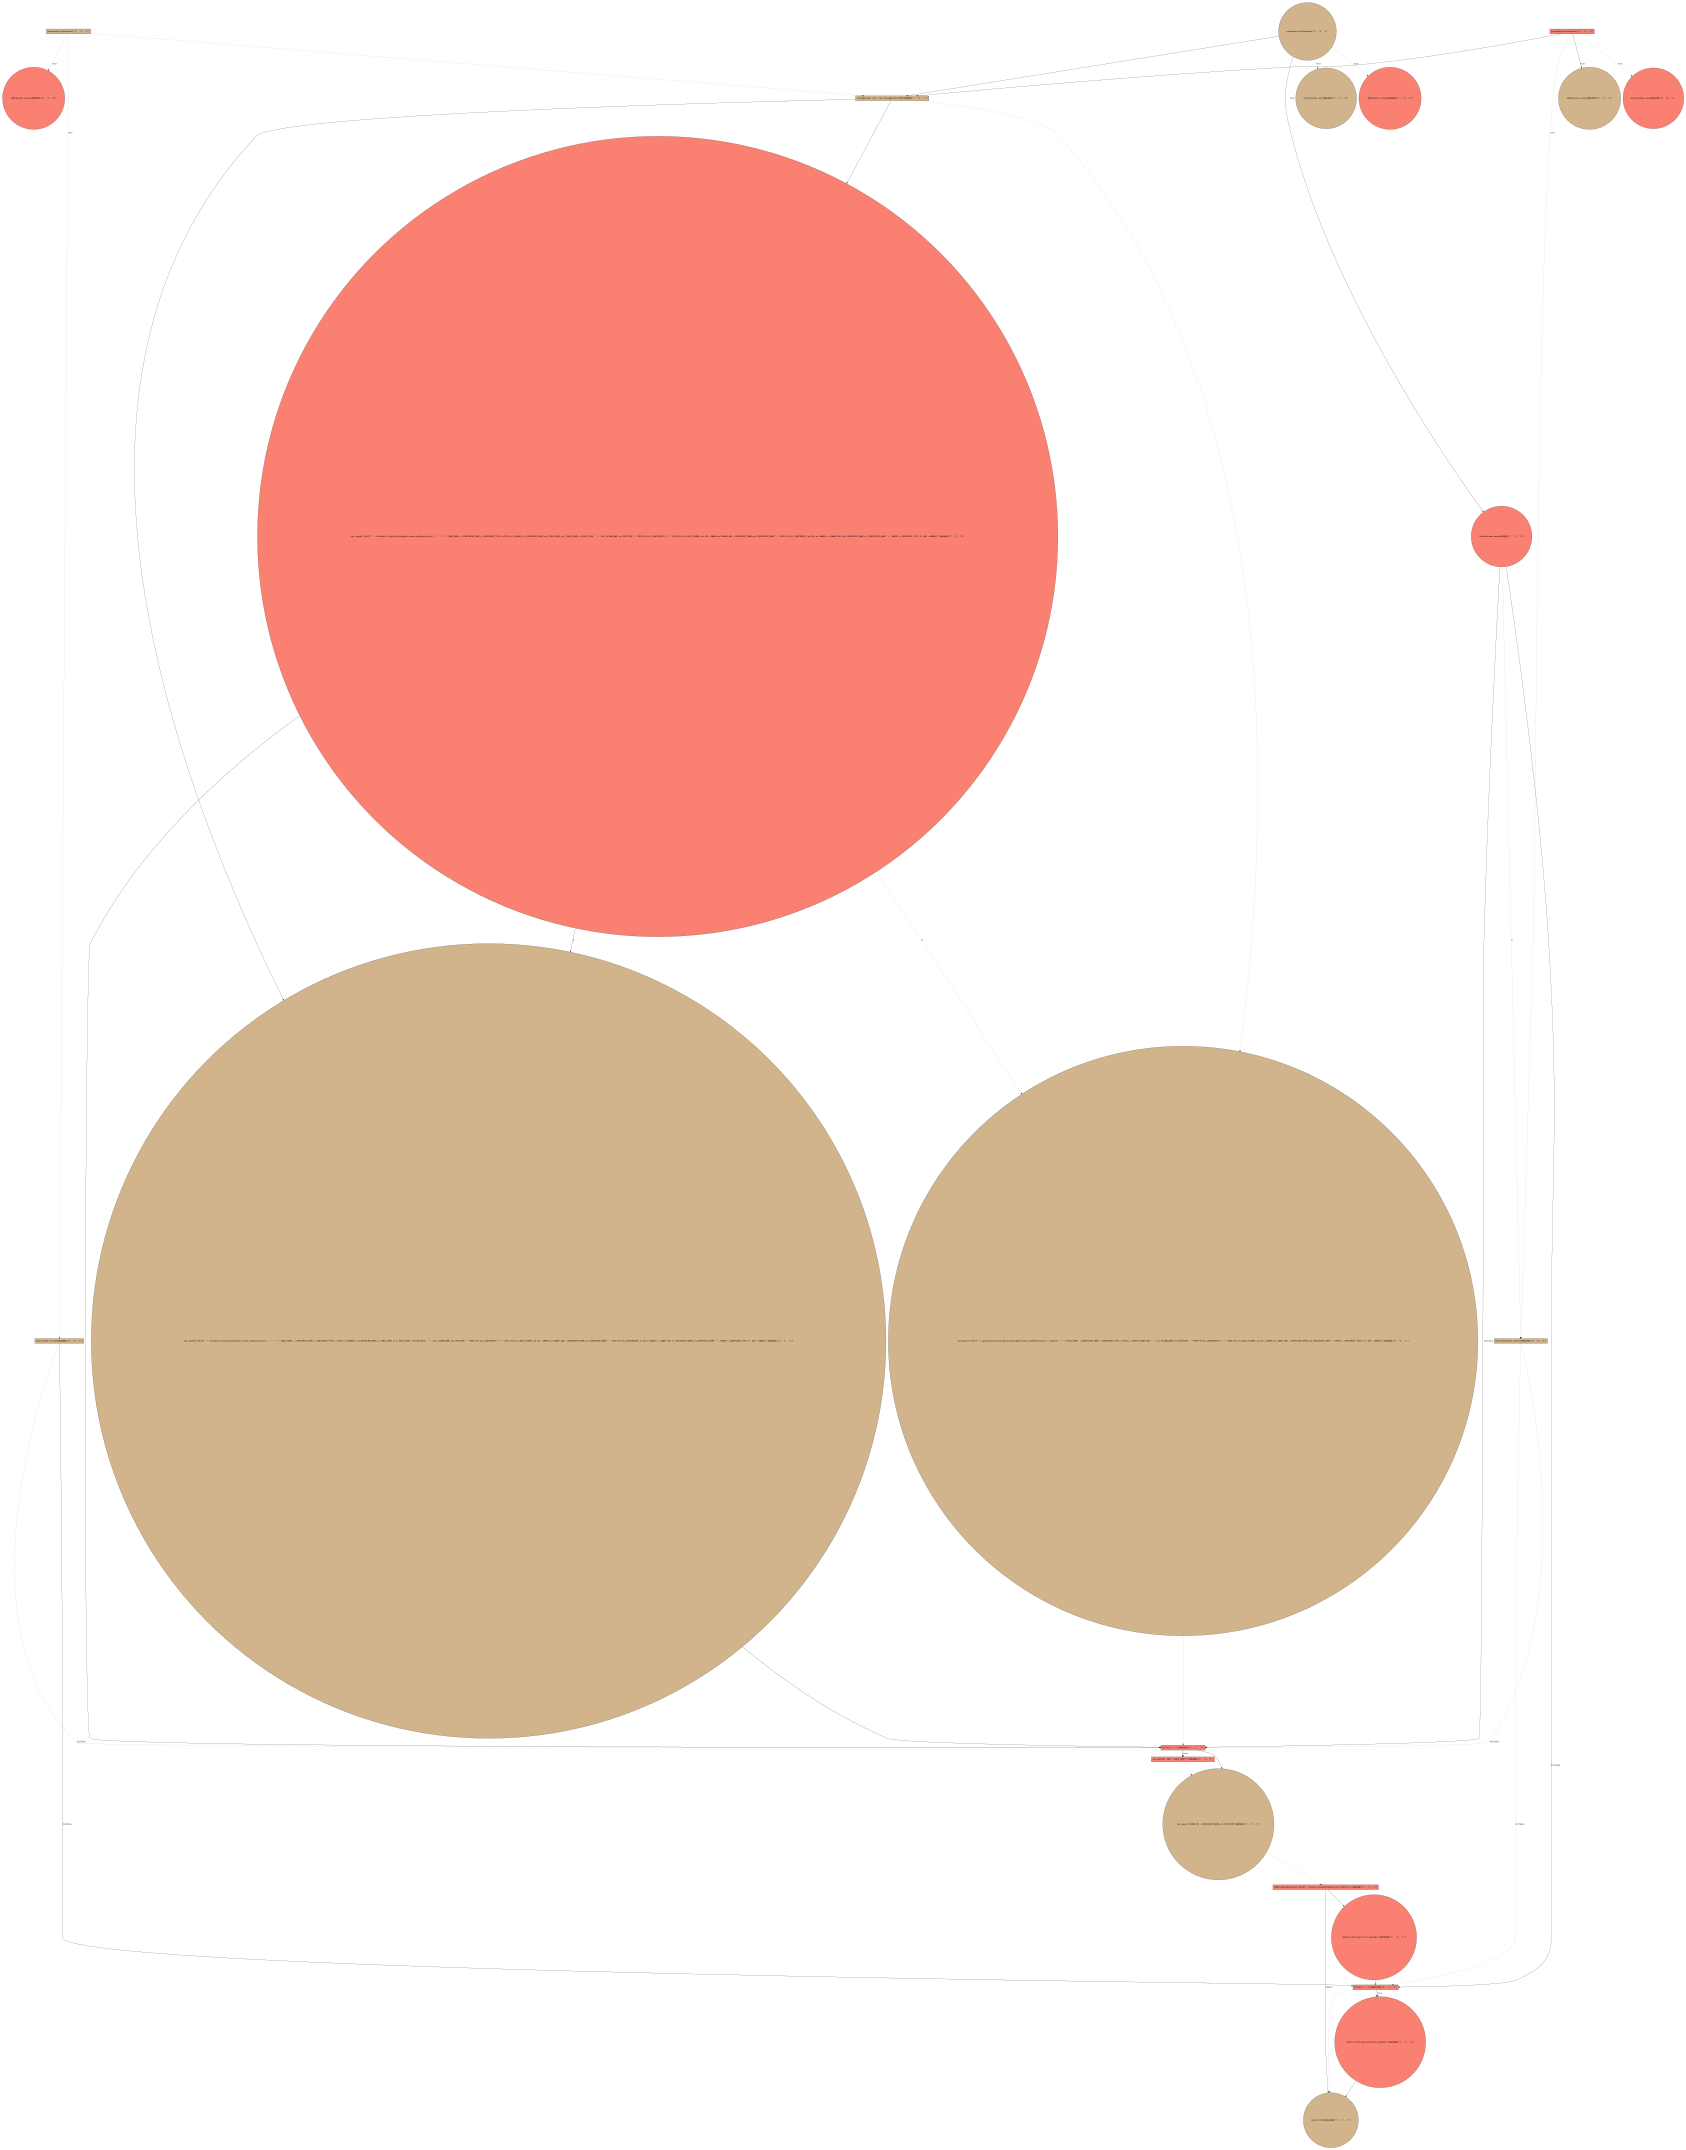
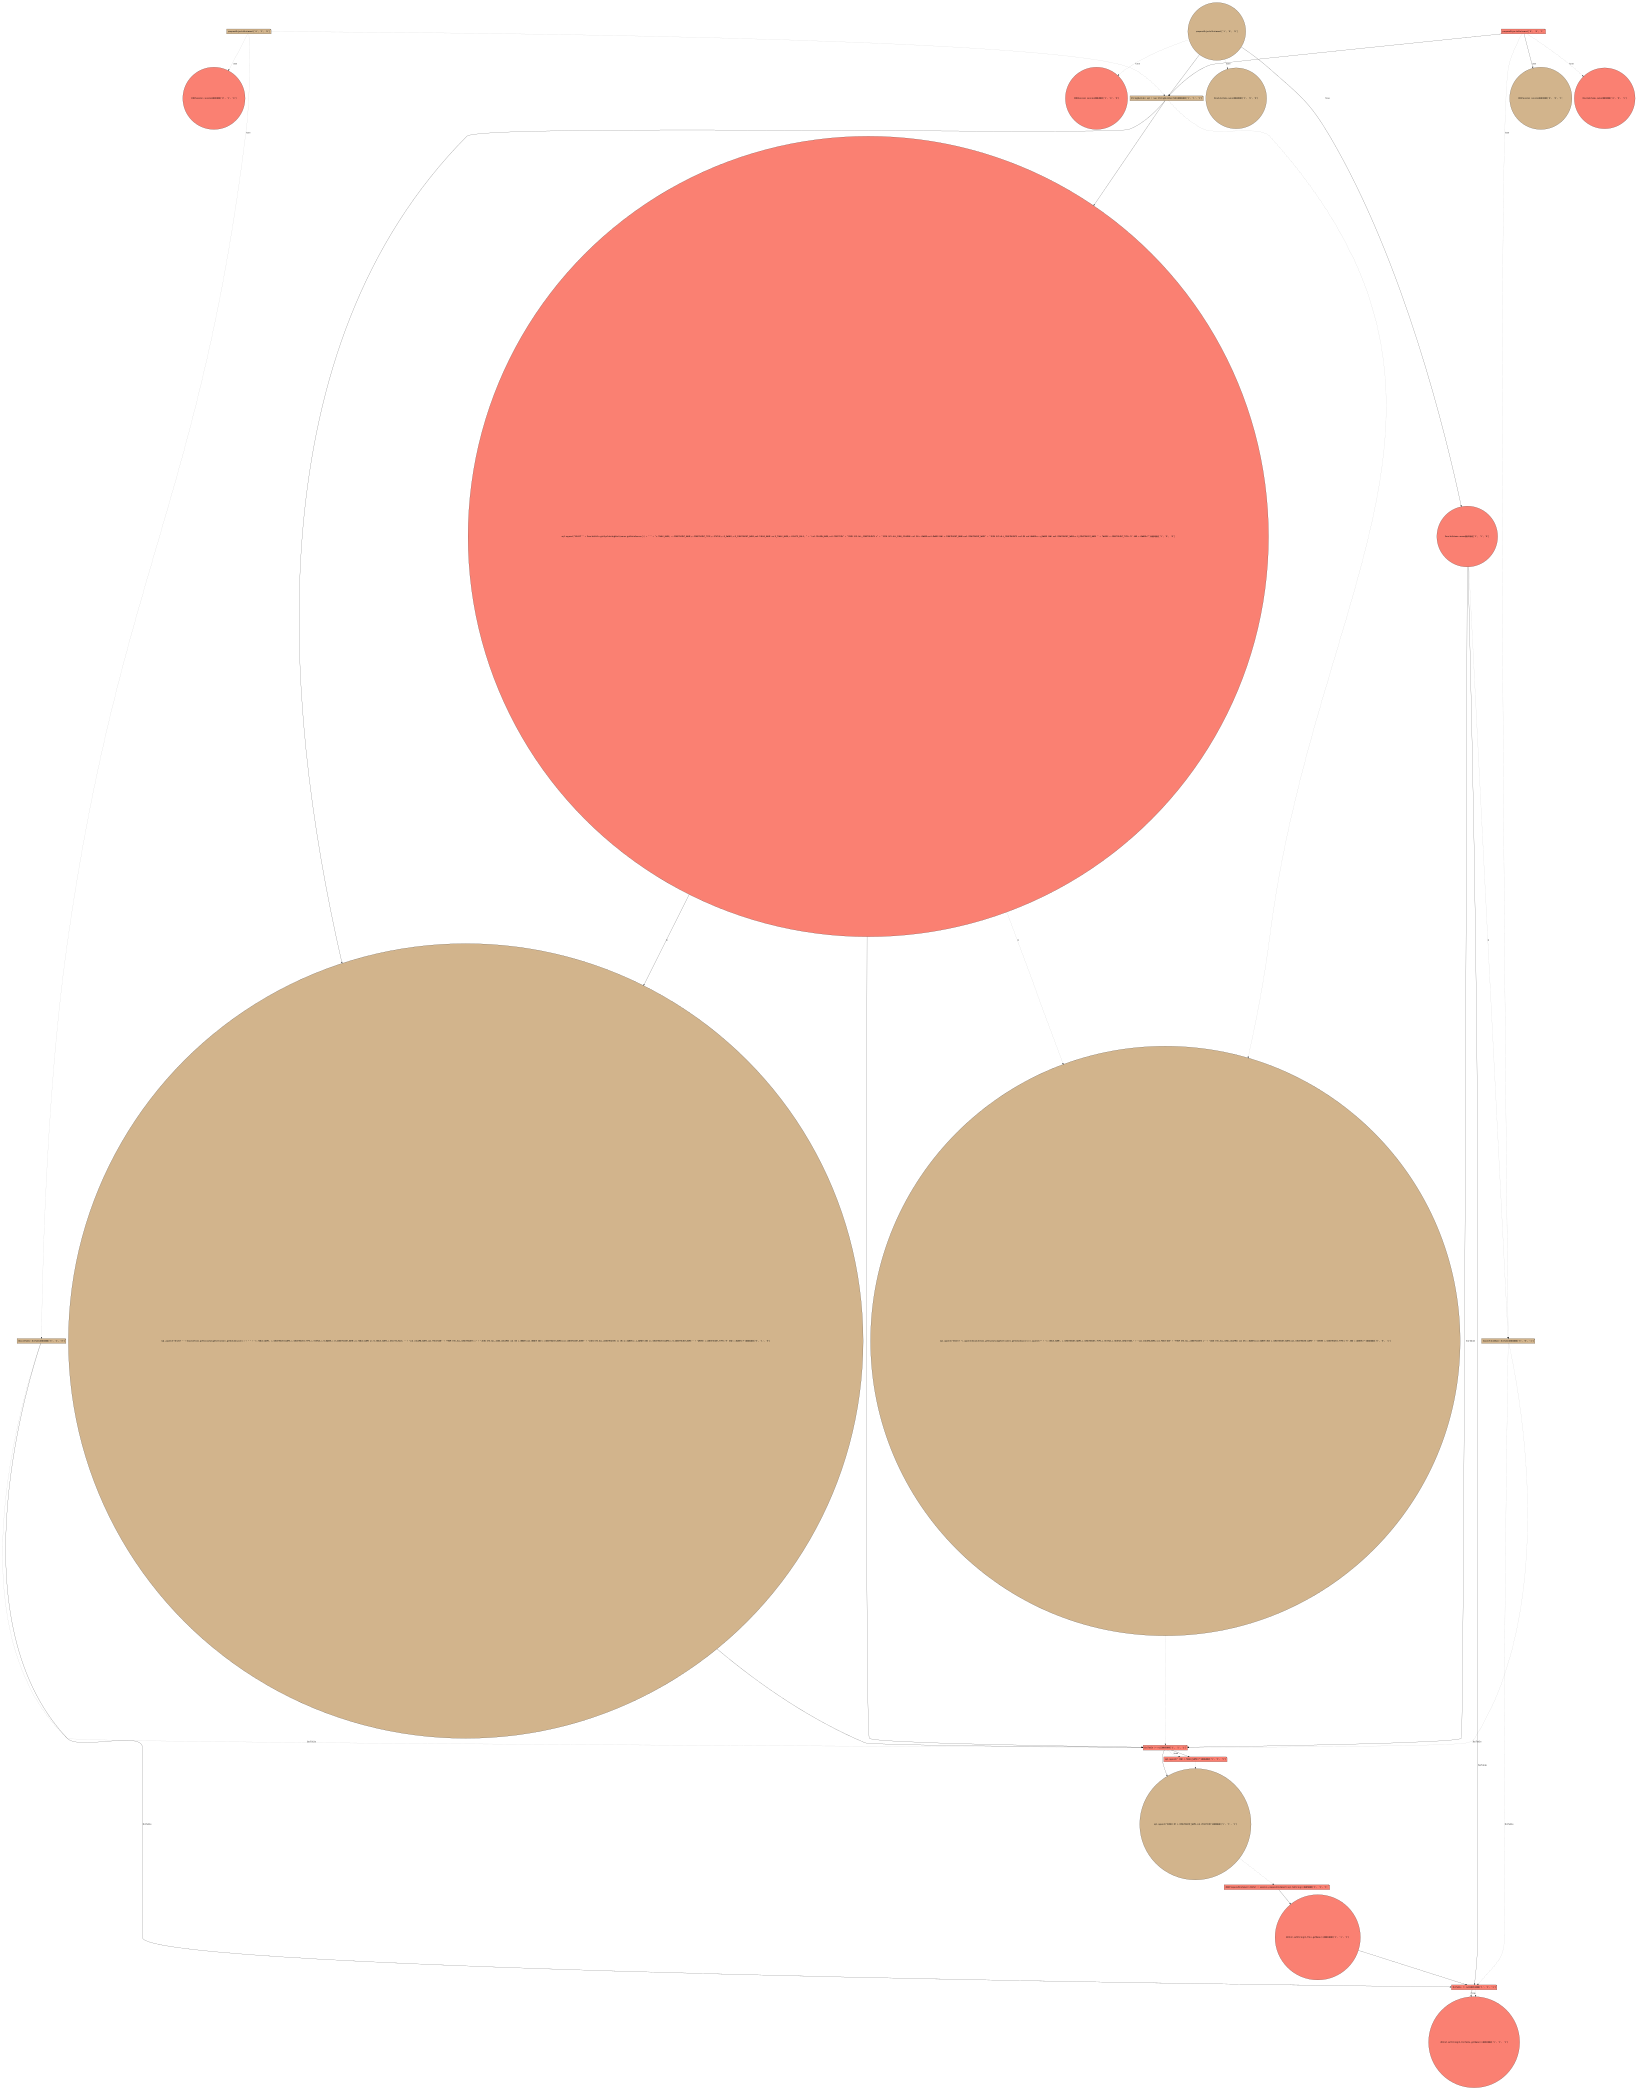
node "return dbStat@@@14@@@['1', '1', '1']": removed
